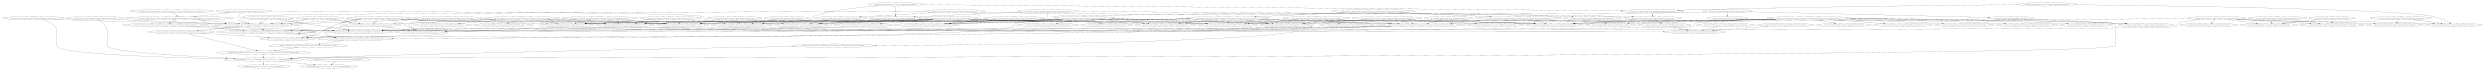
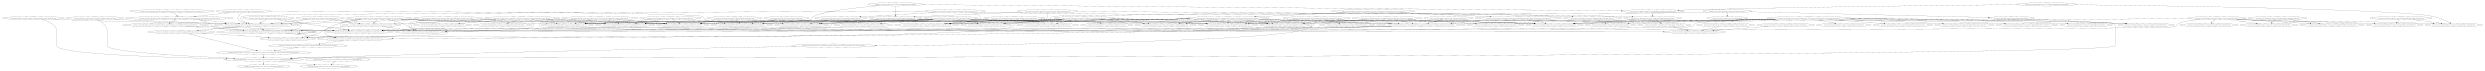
node "Lnet/mooctest/Variable net.mooctest.Variable.hashCode()I": removed
node "Lnet/mooctest/DatalogTest net.mooctest.DatalogTest.<init>()V": added
